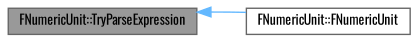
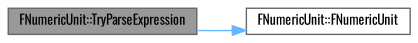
edge "FNumericUnit::FNumericUnit" -> "FNumericUnit::TryParseExpression": reversed
